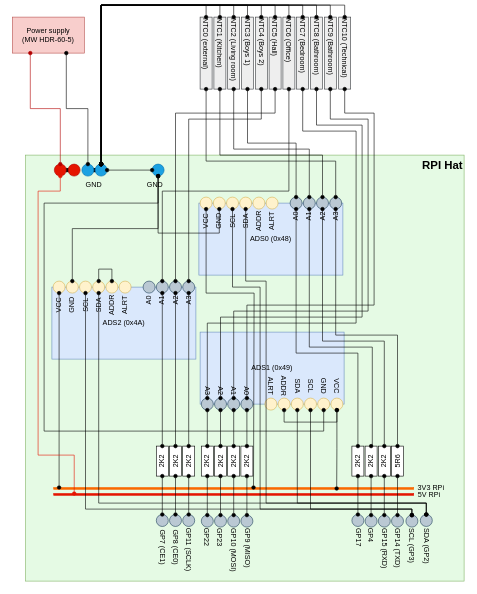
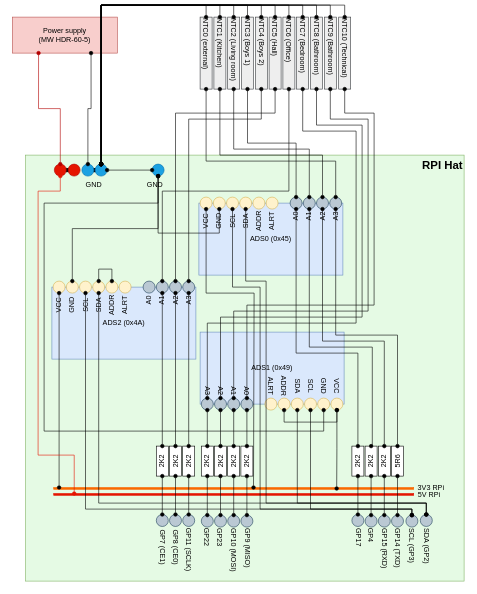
node "Power supply (MW HDR-60-5)": size 72x36 -> 105x36
node "ADS0 (0x48)": label "ADS0 (0x48)" -> "ADS0 (0x45)"
